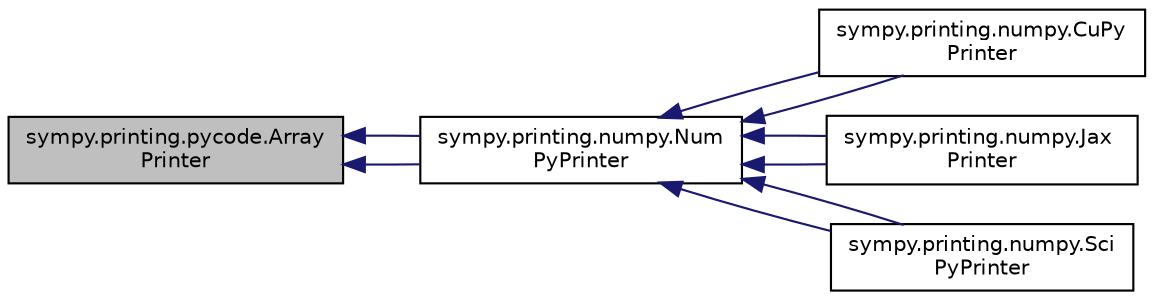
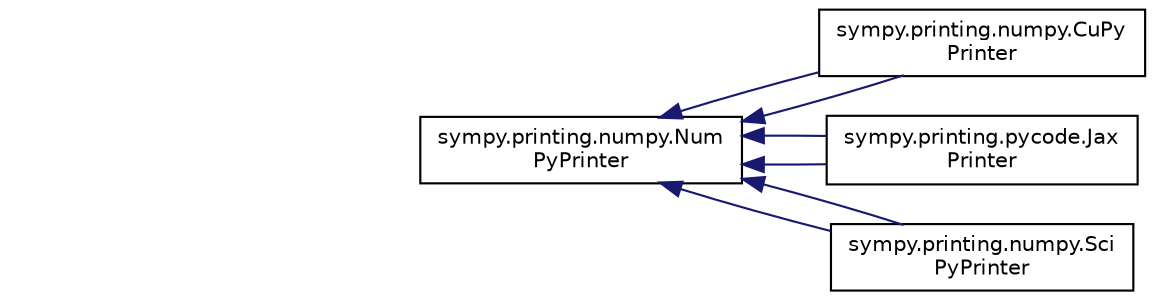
node "sympy.printing.pycode.Array Printer": removed
node "sympy.printing.numpy.Jax Printer": label "sympy.printing.numpy.Jax Printer" -> "sympy.printing.pycode.Jax Printer"
